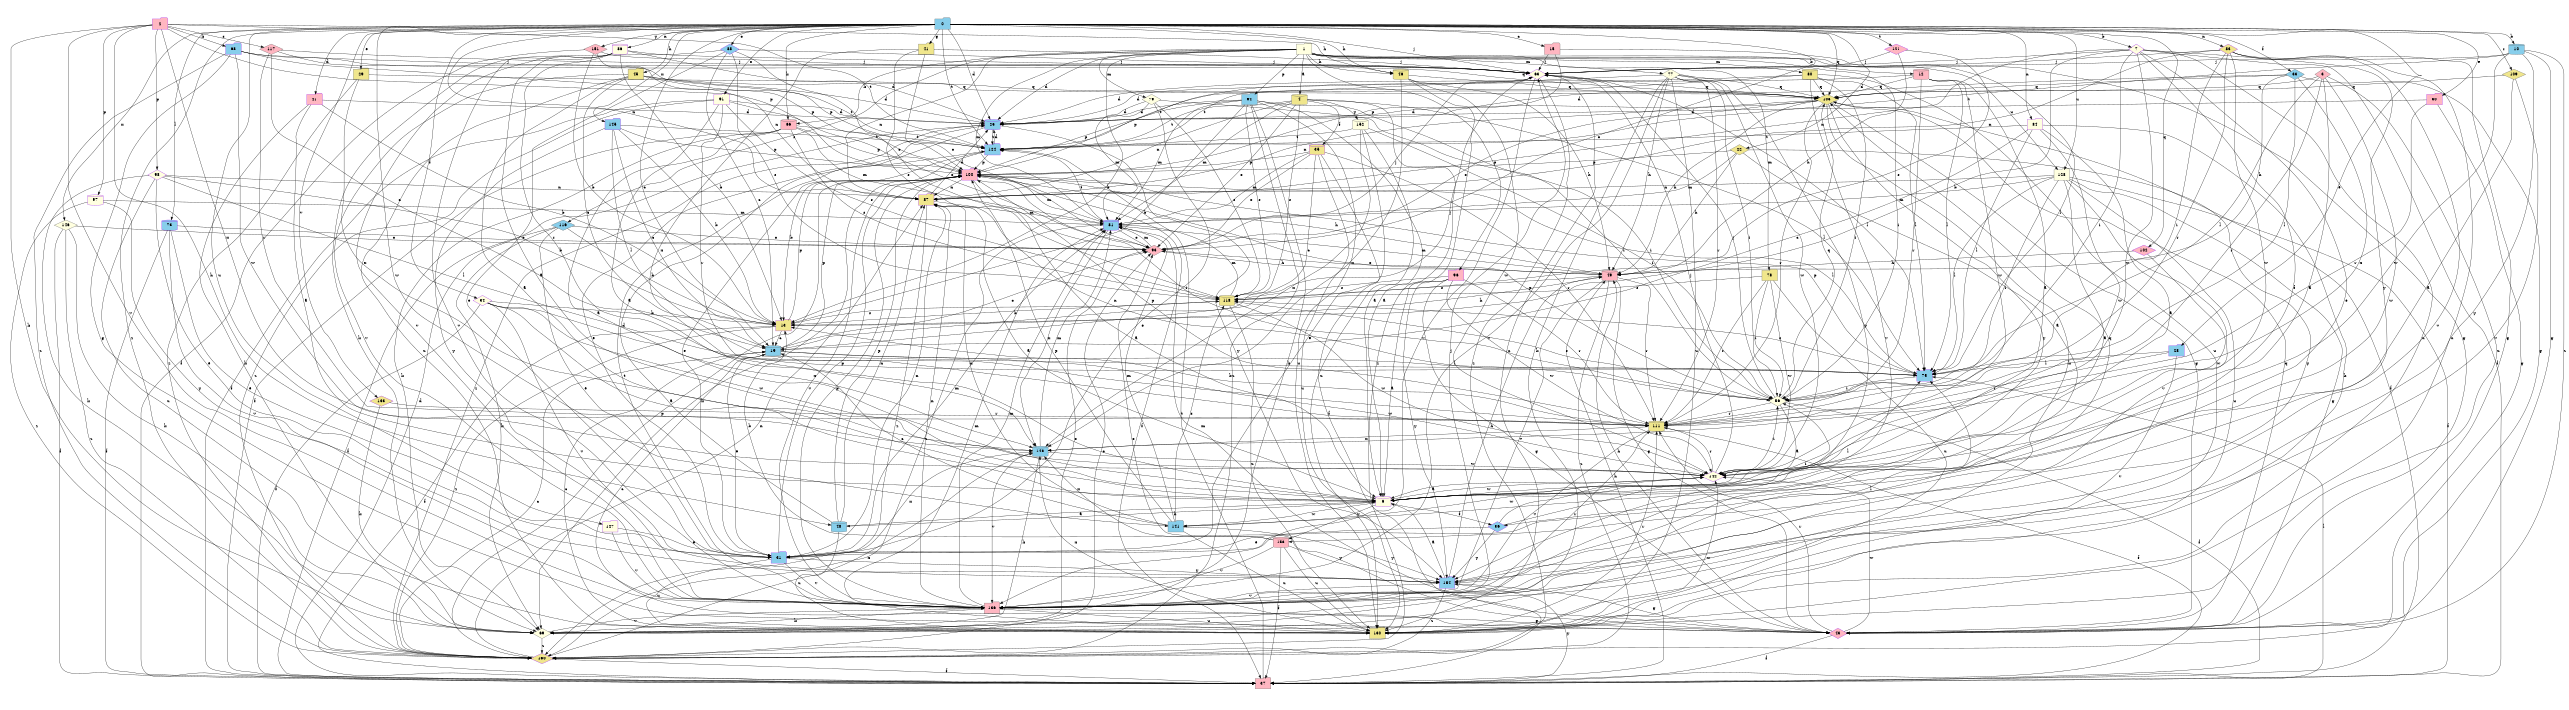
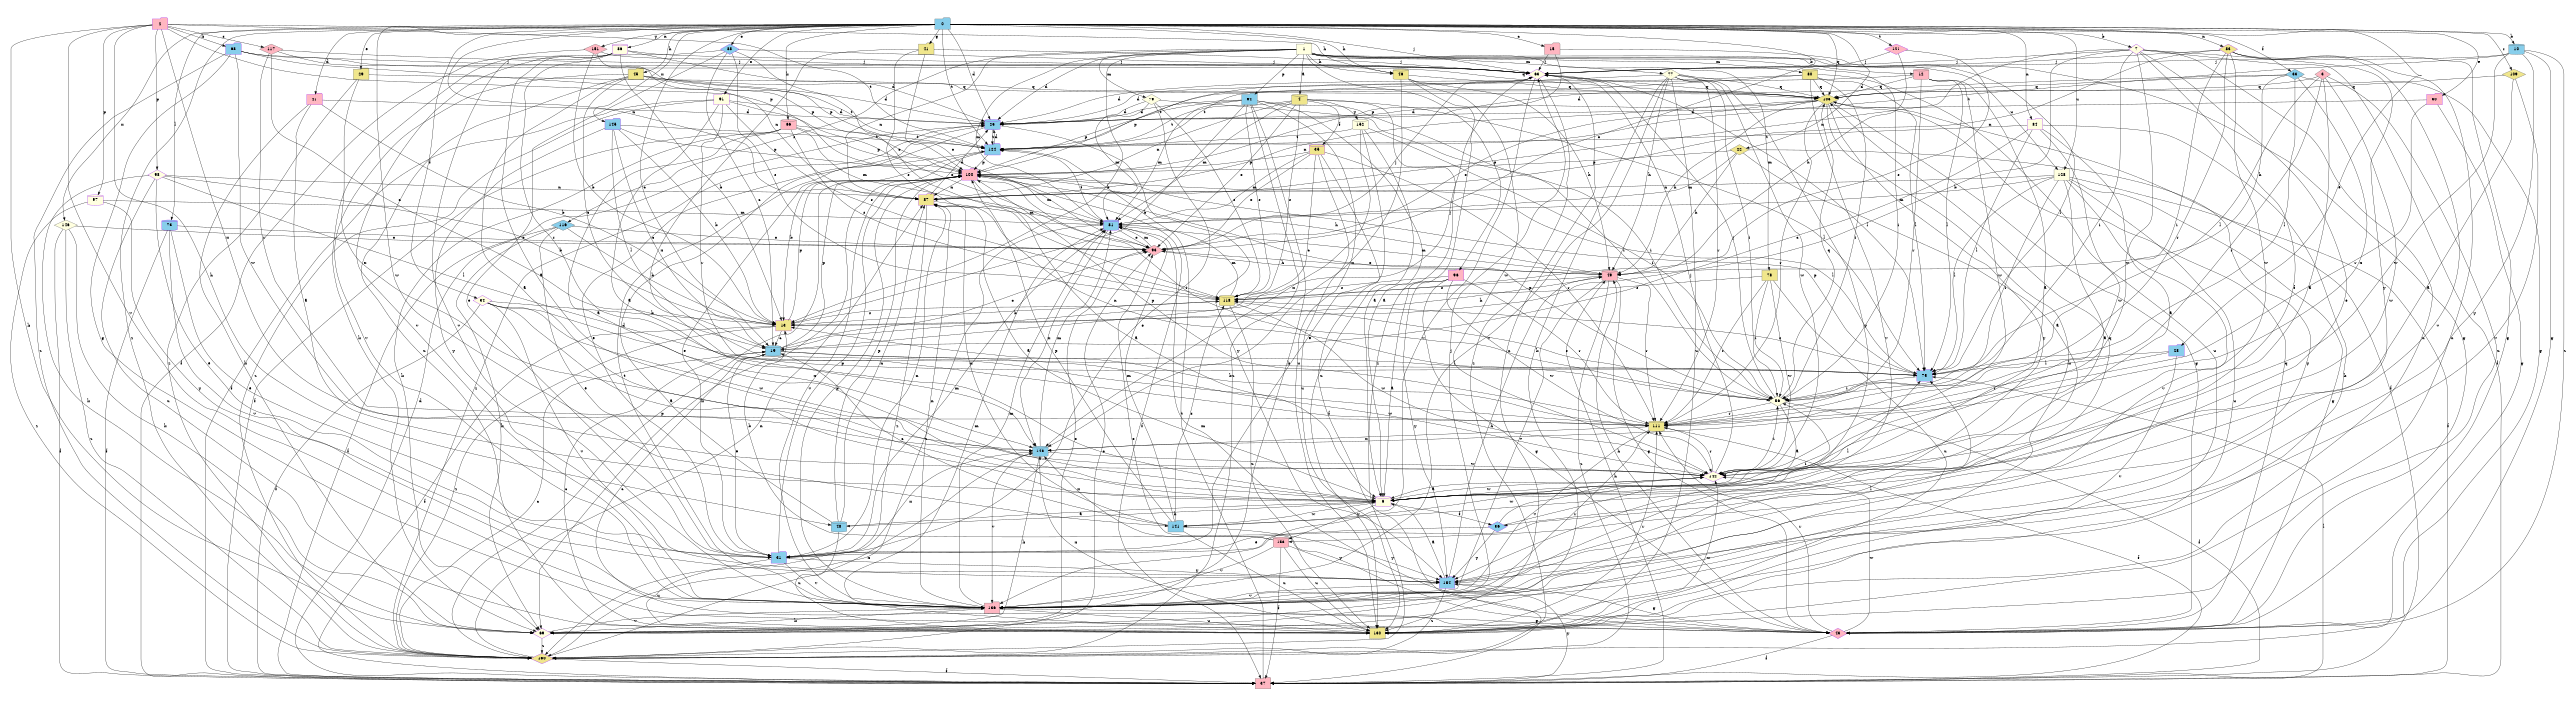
edge "1" -> "66": removed, label "k"
node "102": removed
node "133": removed
node "127": removed
node "69": color gray40 -> purple
